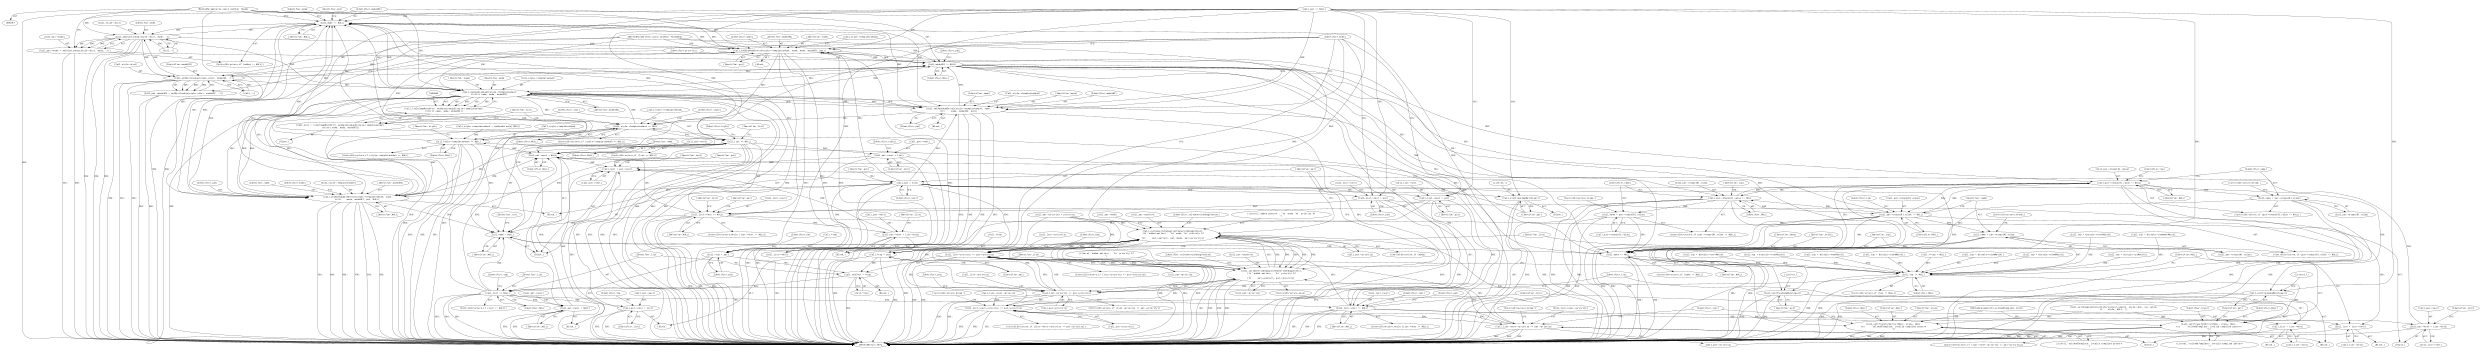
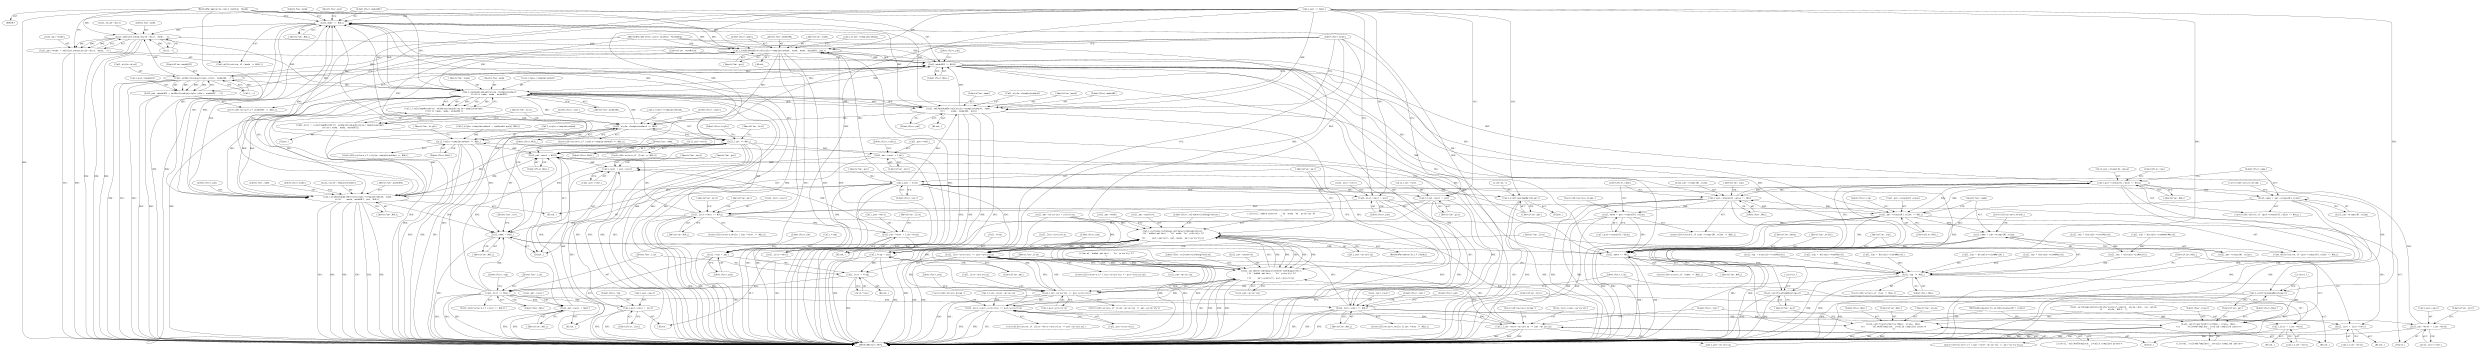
edge "(Call,xmlDictLookup(style->dict, mode, -1))" -> "(Call,mode != NULL)": removed, label "DDG:"
edge "(MethodParameterIn,const xmlChar *modeURI)" -> "(Call,xmlDictLookup(style->dict, modeURI, -1))": removed, label "DDG:"
node "(Identifier,priority)": label "(Identifier,priority)" -> "(Identifier,rootMatch)"
node "(ControlStructure,if (added != NULL))": label "(ControlStructure,if (added != NULL))" -> "(ControlStructure,if (mode != NULL))"
edge "(Call,xmlDictLookup(style->dict, mode, -1))" -> "(Call,xmlDictLookup(style->dict, modeURI, -1))": removed, label "DDG:"
node "(Call,pat->modeURI)": added
node "1000502": removed
node "(ControlStructure,if (modeURI != NULL))": added
edge "(Call,next = pat->next)" -> "(Call,pat = next)": removed, label "DDG:"
node "(ControlStructure,if (mode))": label "(ControlStructure,if (mode))" -> "(MethodParameterIn,if (mode))"
node "(Call,top = &(style->attrMatch))": removed
node "(Call,**top = NULL)": removed
edge "(Call,top = &(style->textMatch))" -> "(Call,top != NULL)": now "(Call,top = &(style->textMatch))" -> "(Call,top = &(style->piMatch))"
edge "(Call,top = &(style->commentMatch))" -> "(Call,top != NULL)": now "(Call,top = &(style->commentMatch))" -> "(Call,top = &(style->piMatch))"
node "(Call,xmlChar = *top)": label "(Call,xmlChar = *top)" -> "(Call,list = *top)"
node "(ControlStructure,else)": removed
node "(MethodParameterIn,xsltAddTemplate style)": label "(MethodParameterIn,xsltAddTemplate style)" -> "(MethodParameterIn,xsltStylesheetPtr style)"
edge "(Call,name = NULL)" -> "(MethodReturn,RET)": added, label "DDG:"
